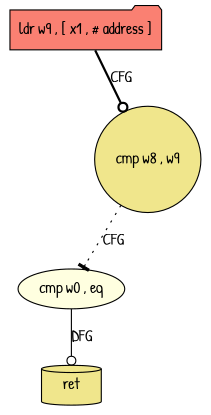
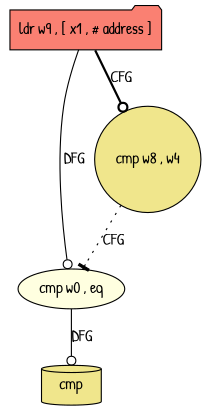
edge "ldr w9 , [ x1 , # address ]" -> "cmp w0 , eq": added, label "DFG"
node "cmp w8 , w9": label "cmp w8 , w9" -> "cmp w8 , w4"
node "ret": label "ret" -> "cmp"
